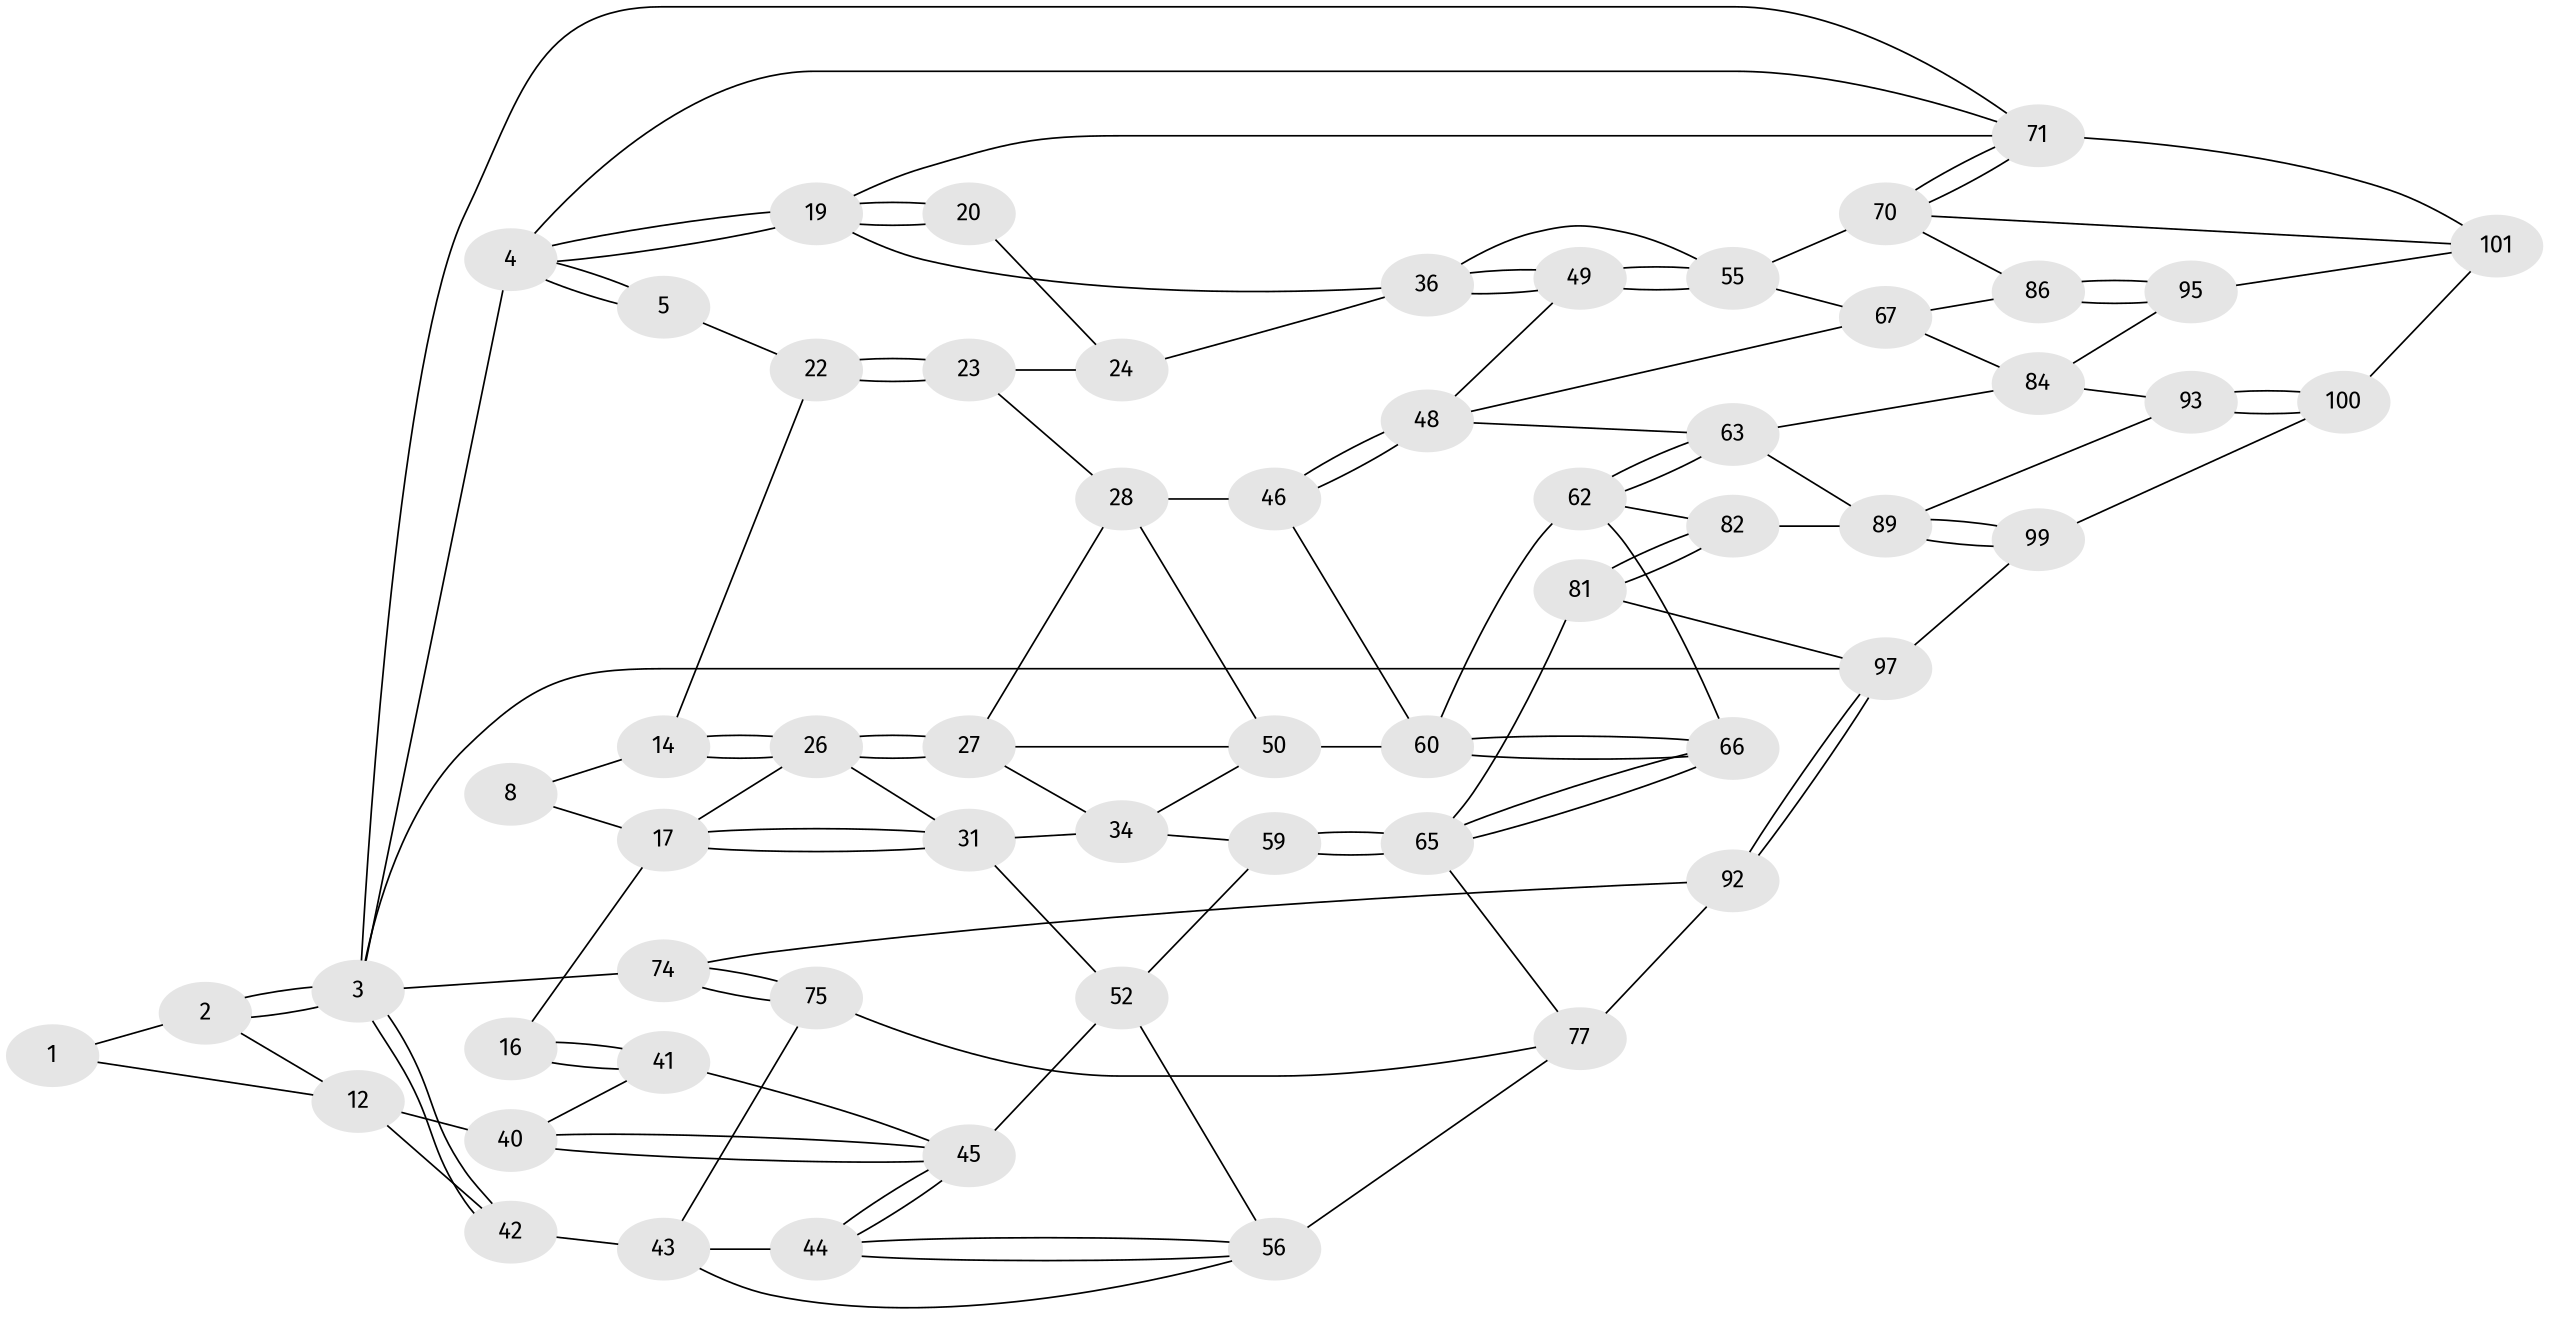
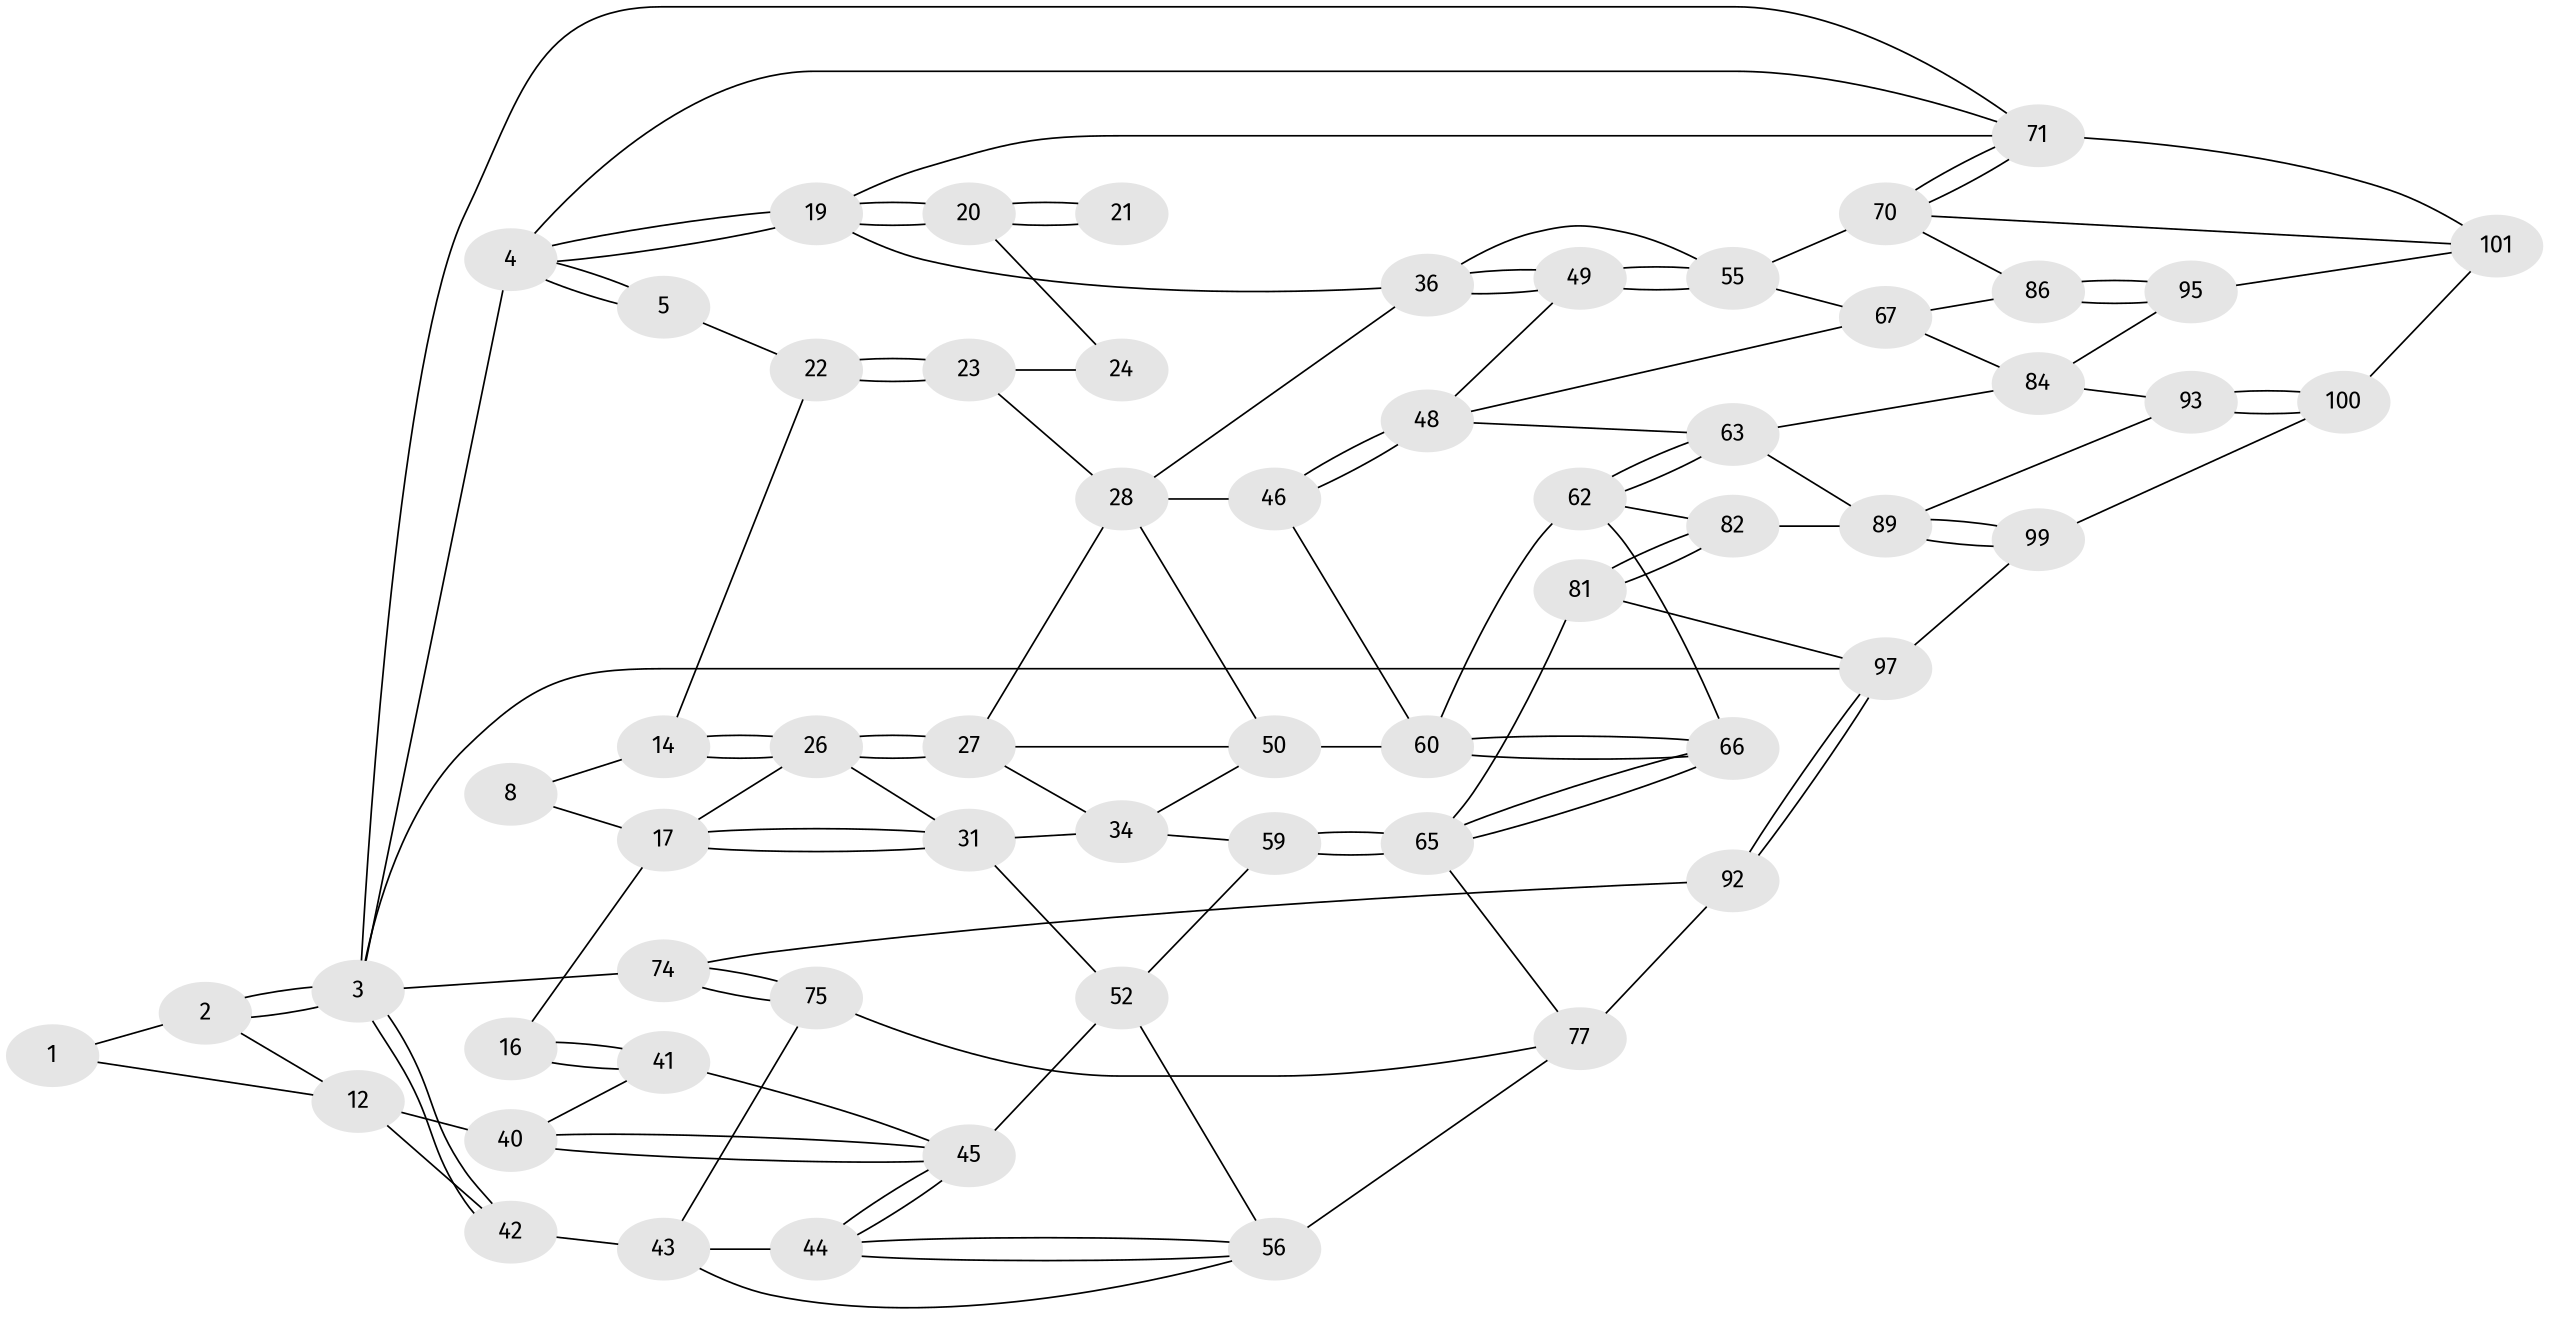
node "21": added
edge "36" -- "24": now "36" -- "28"
